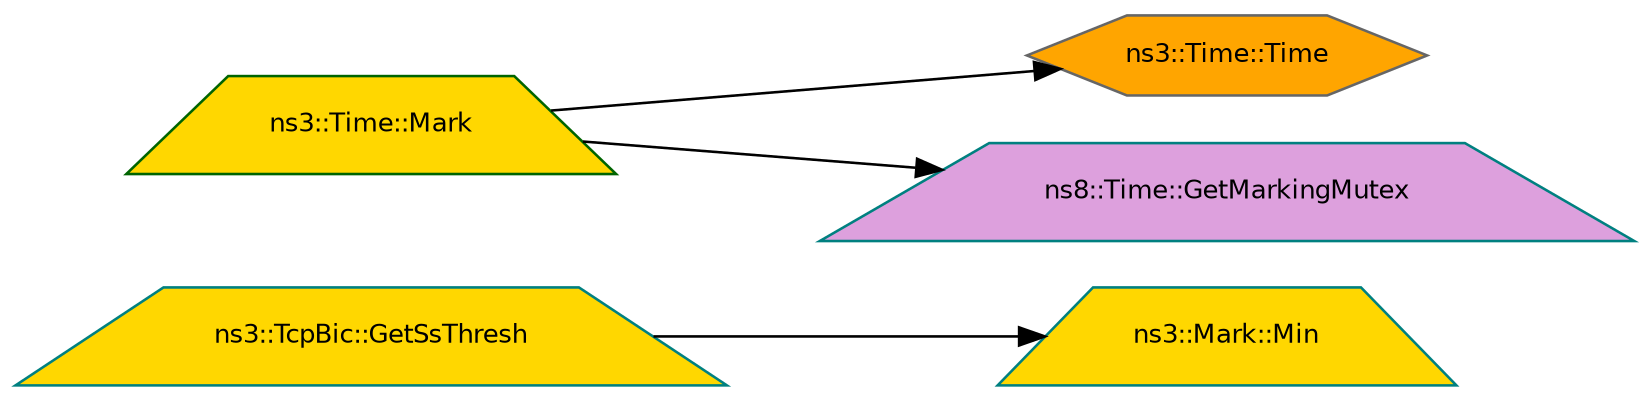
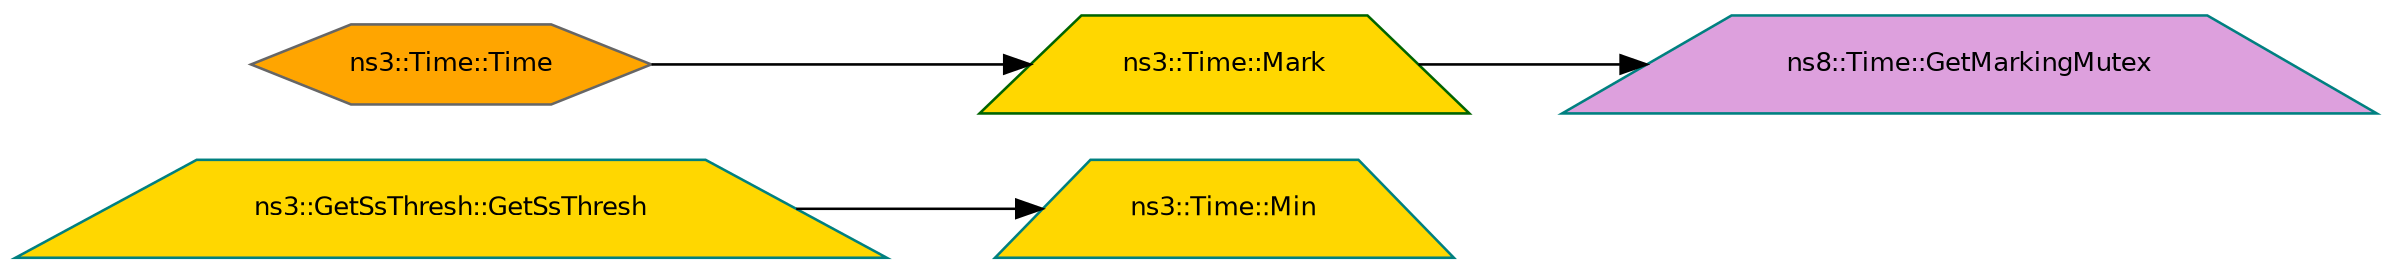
edge "ns3::Time::Mark" -> "ns3::Time::Time": reversed
node "ns3::TcpBic::GetSsThresh": label "ns3::TcpBic::GetSsThresh" -> "ns3::GetSsThresh::GetSsThresh"
node "ns3::Mark::Min": label "ns3::Mark::Min" -> "ns3::Time::Min"
